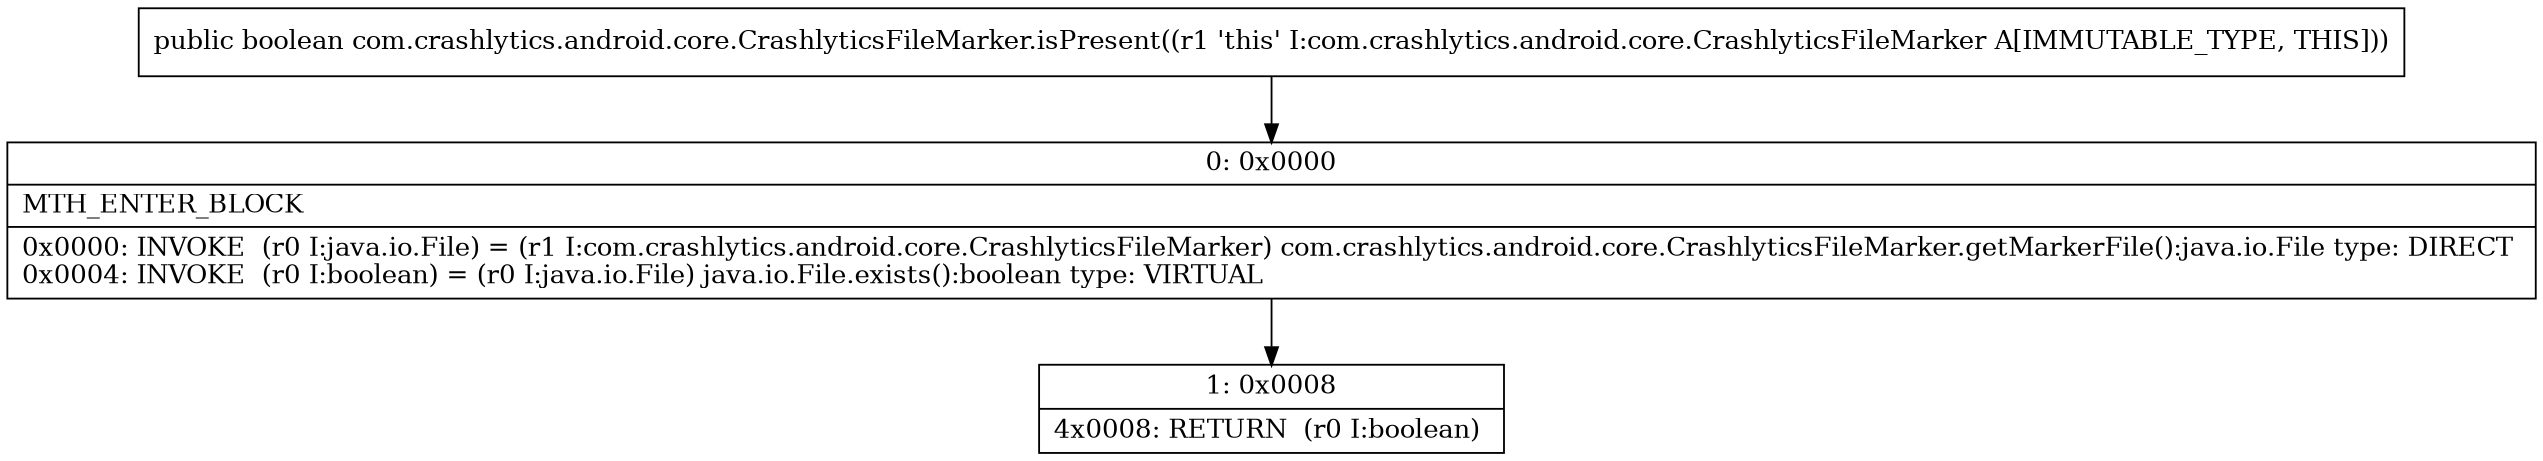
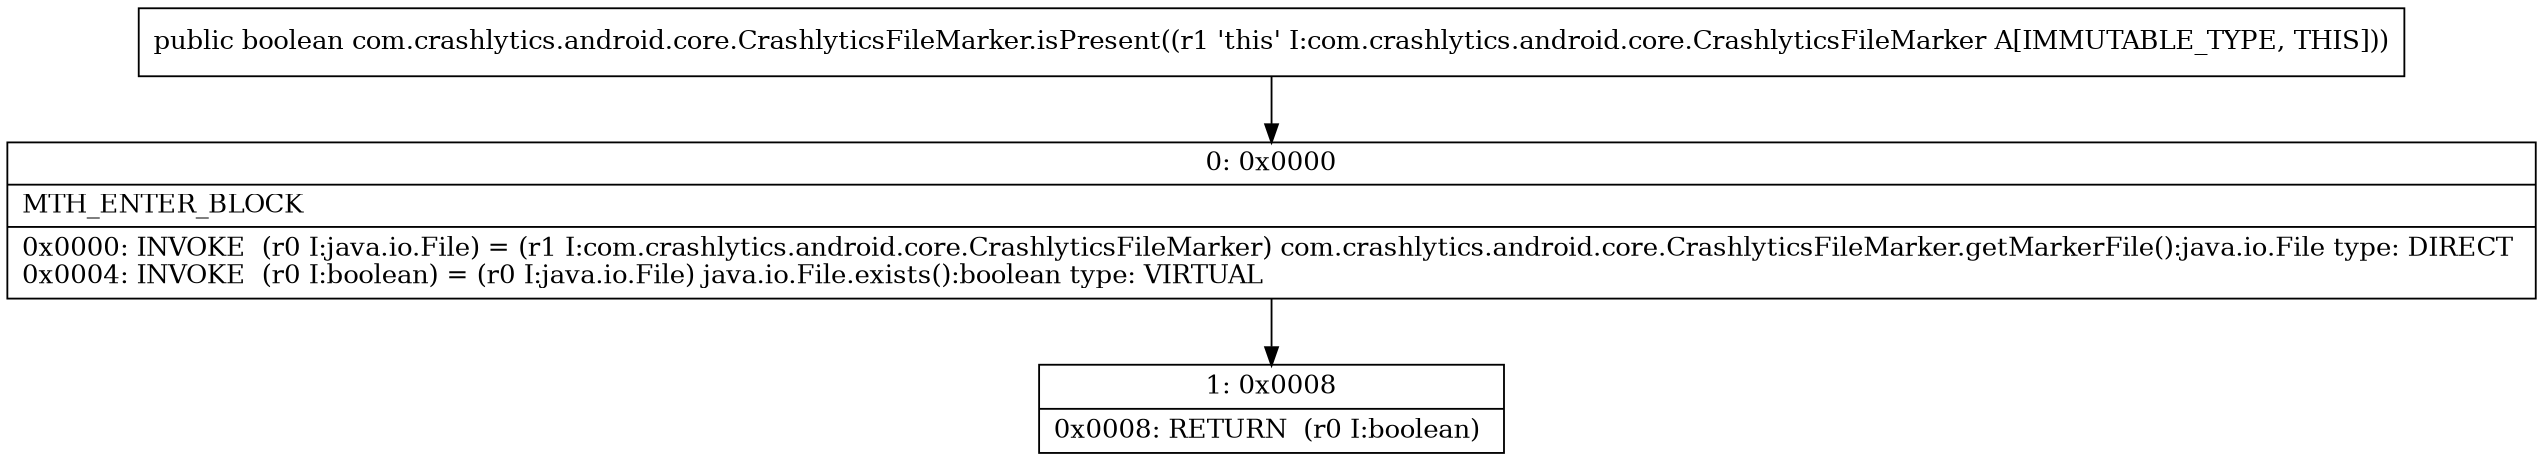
node "1: 0x0008": text "4x0008: RETURN  (r0 I:boolean)" -> "0x0008: RETURN  (r0 I:boolean)"
